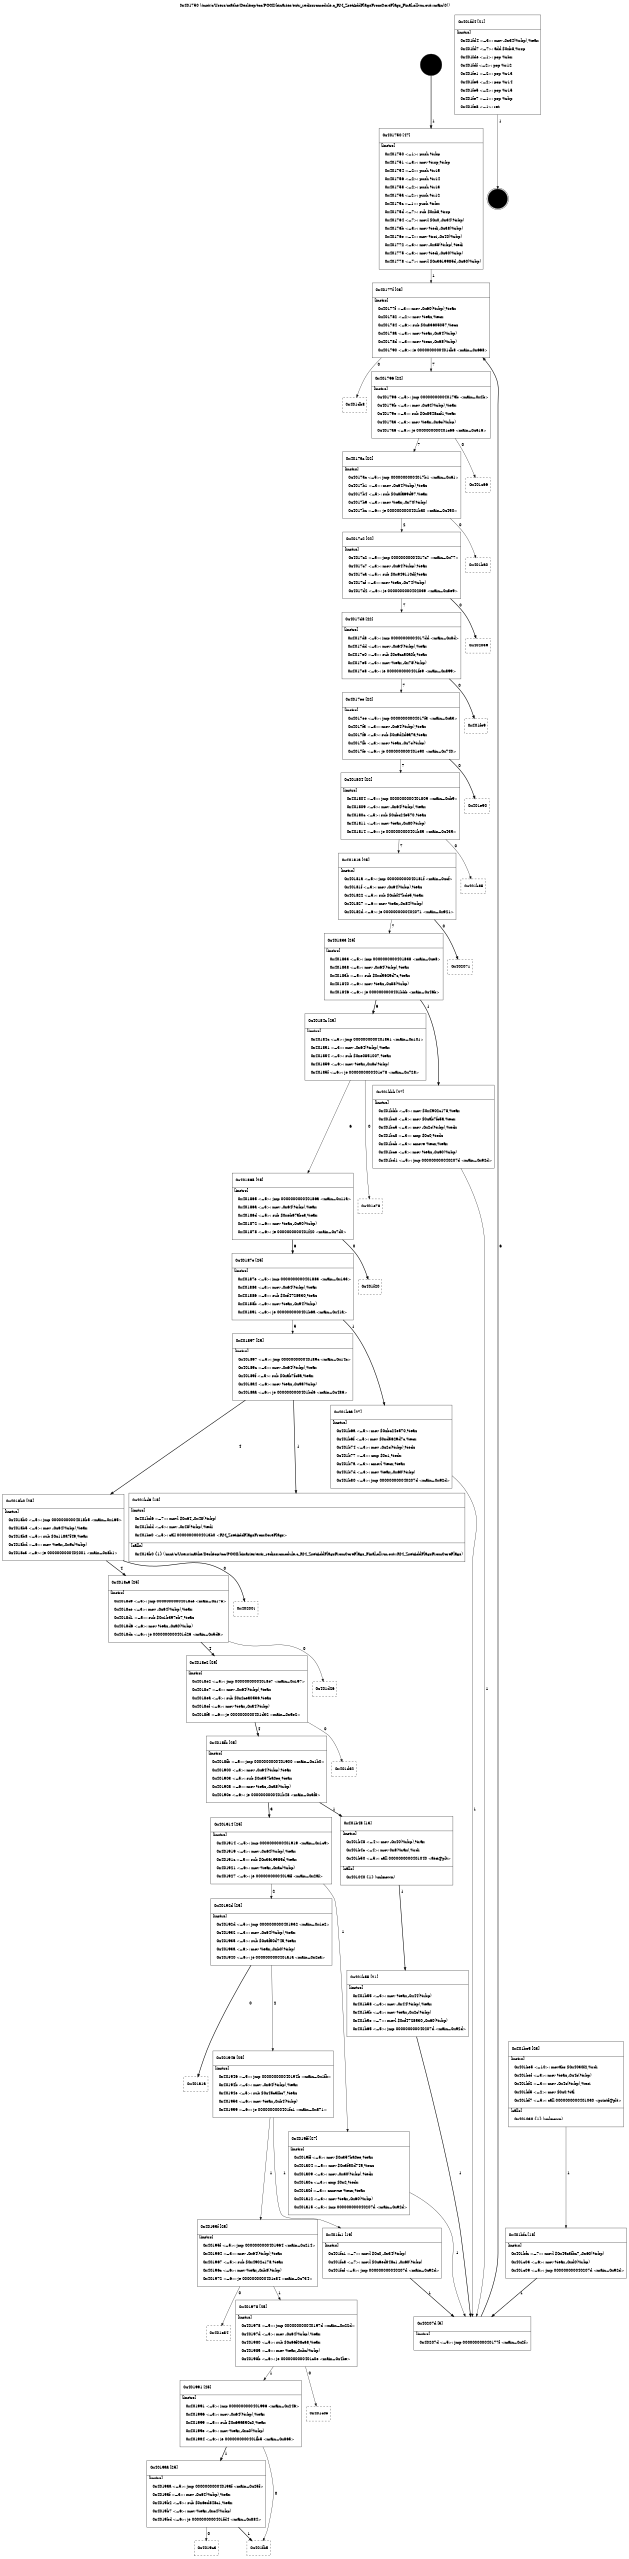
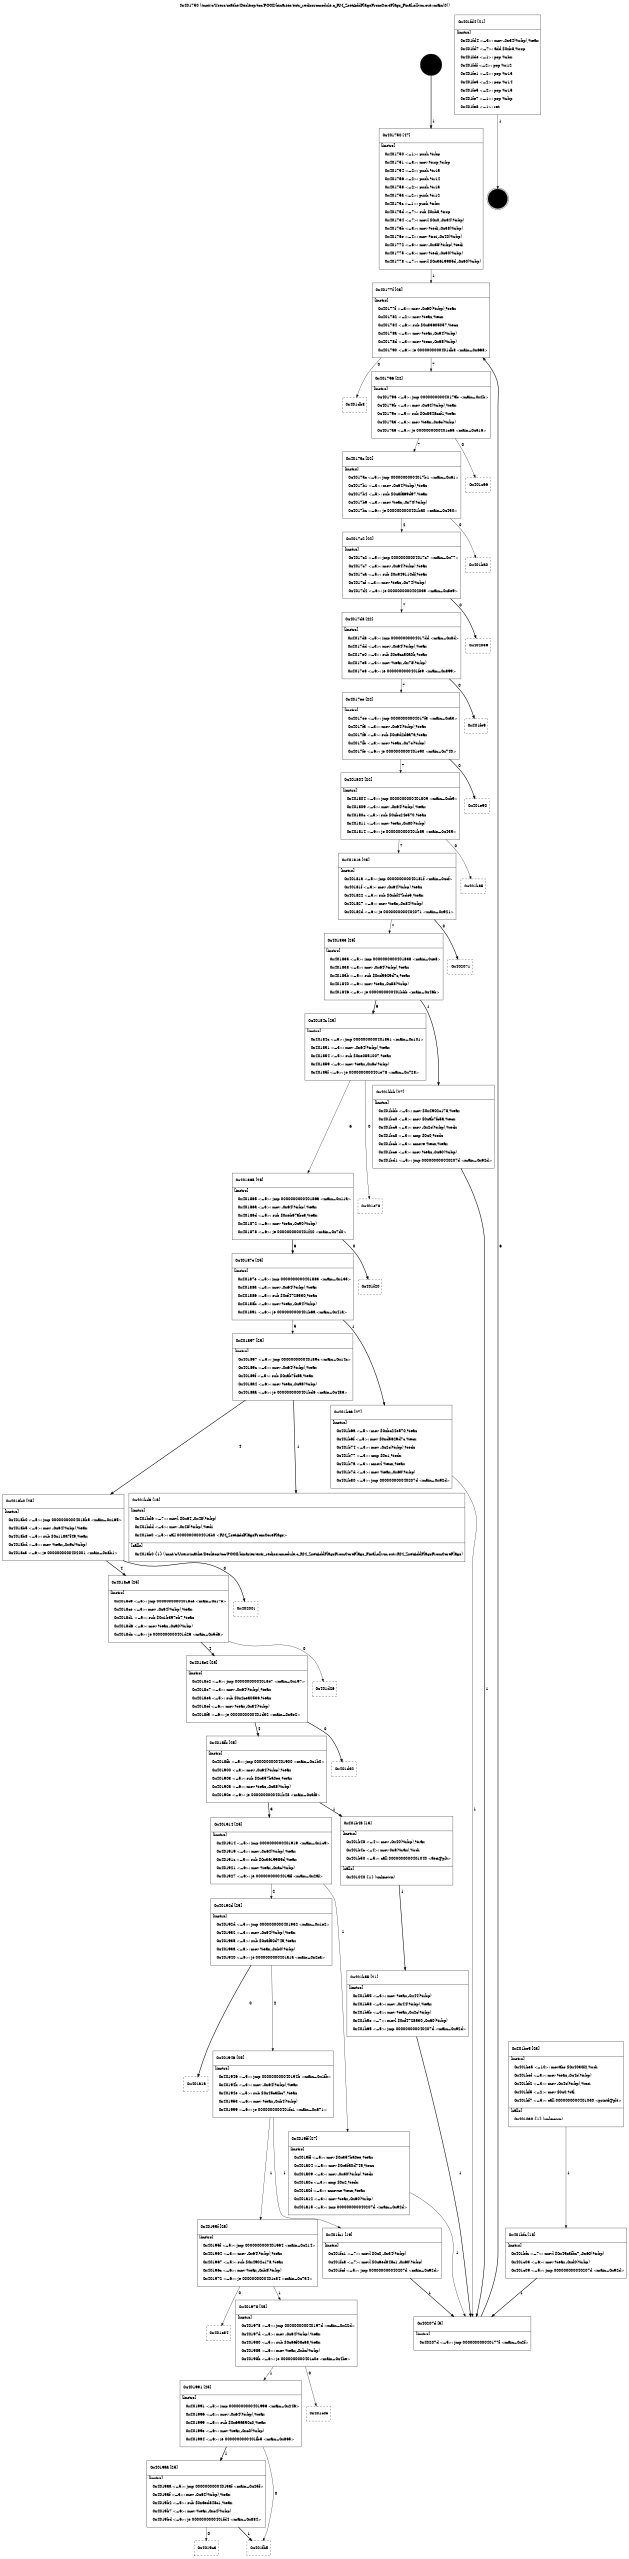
edge "0x4018e2 [25]" -> "0x401d32": style solid -> bold
edge "0x401bbb [27]" -> "0x40207d [5]": style solid -> bold
